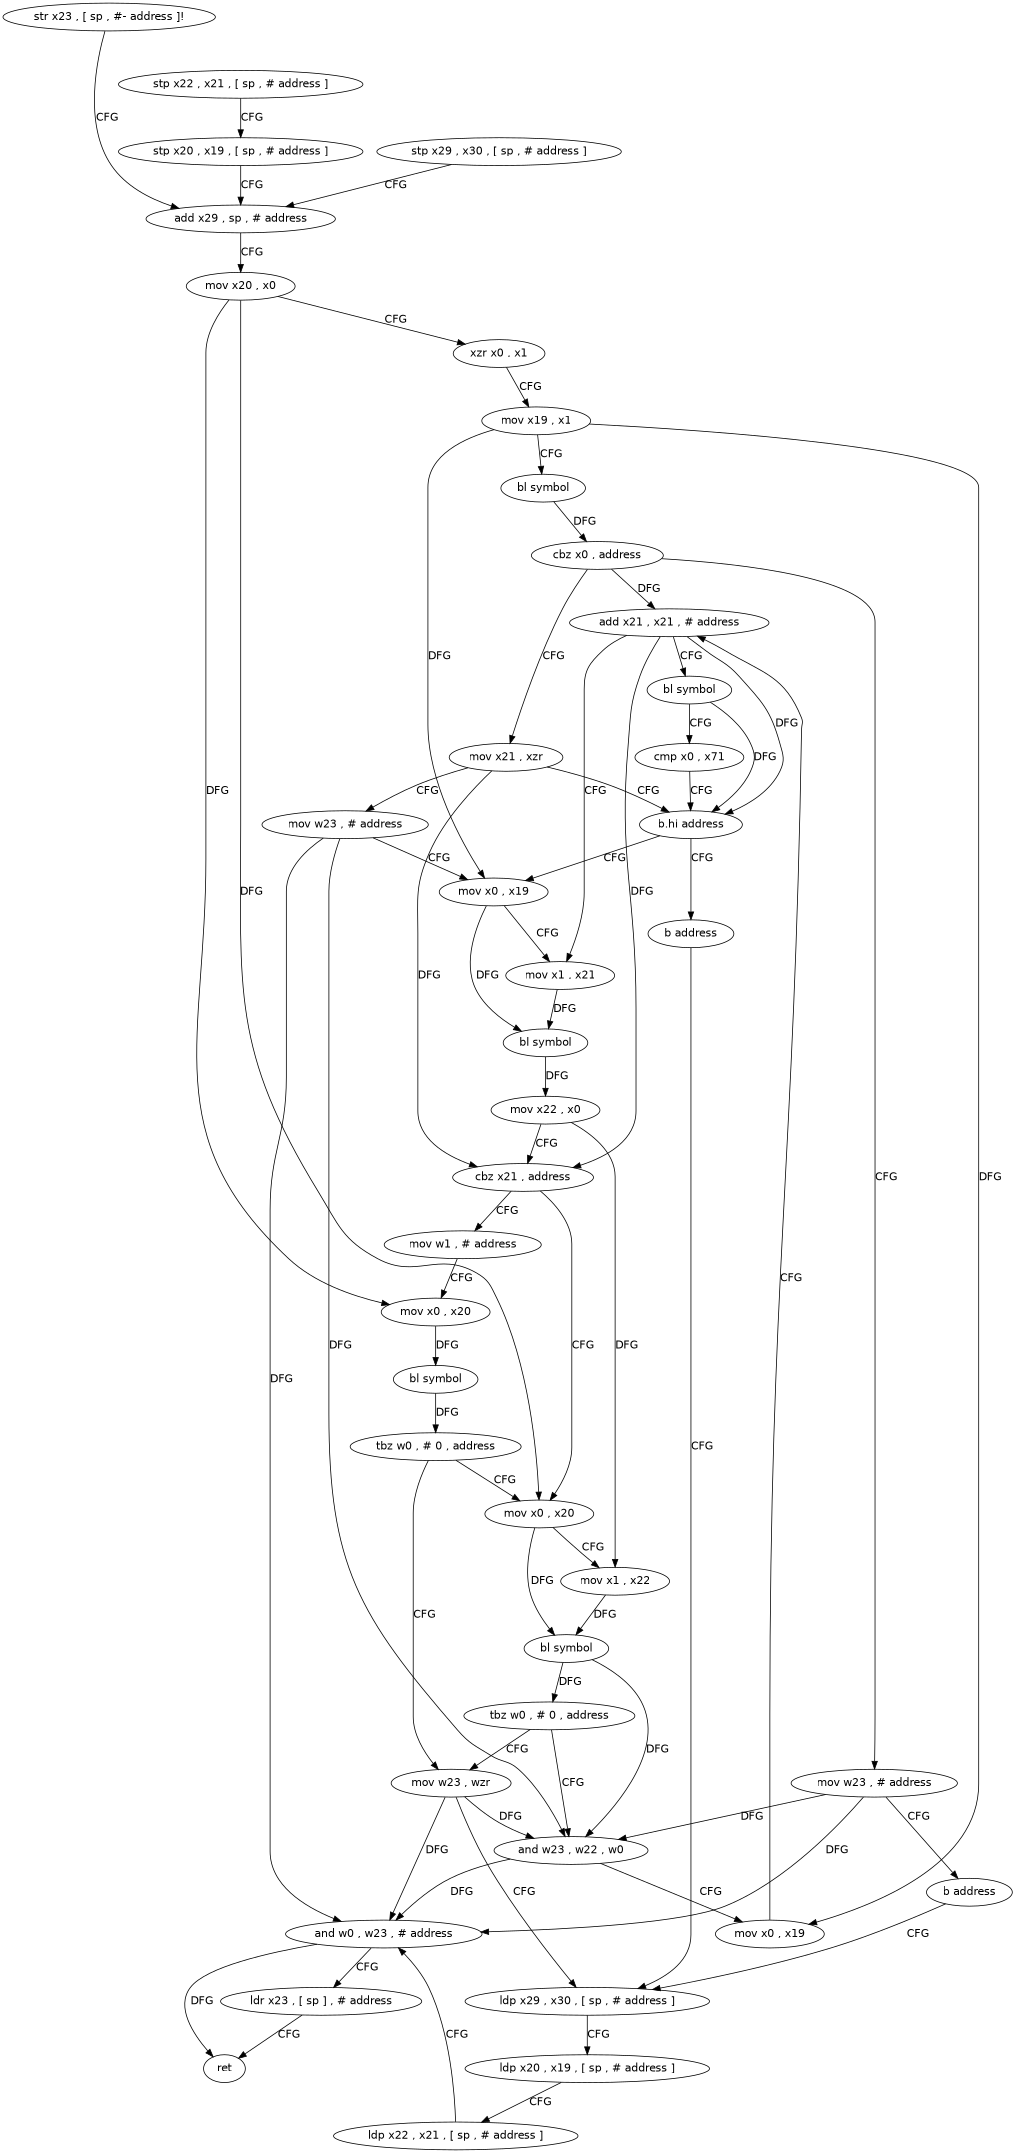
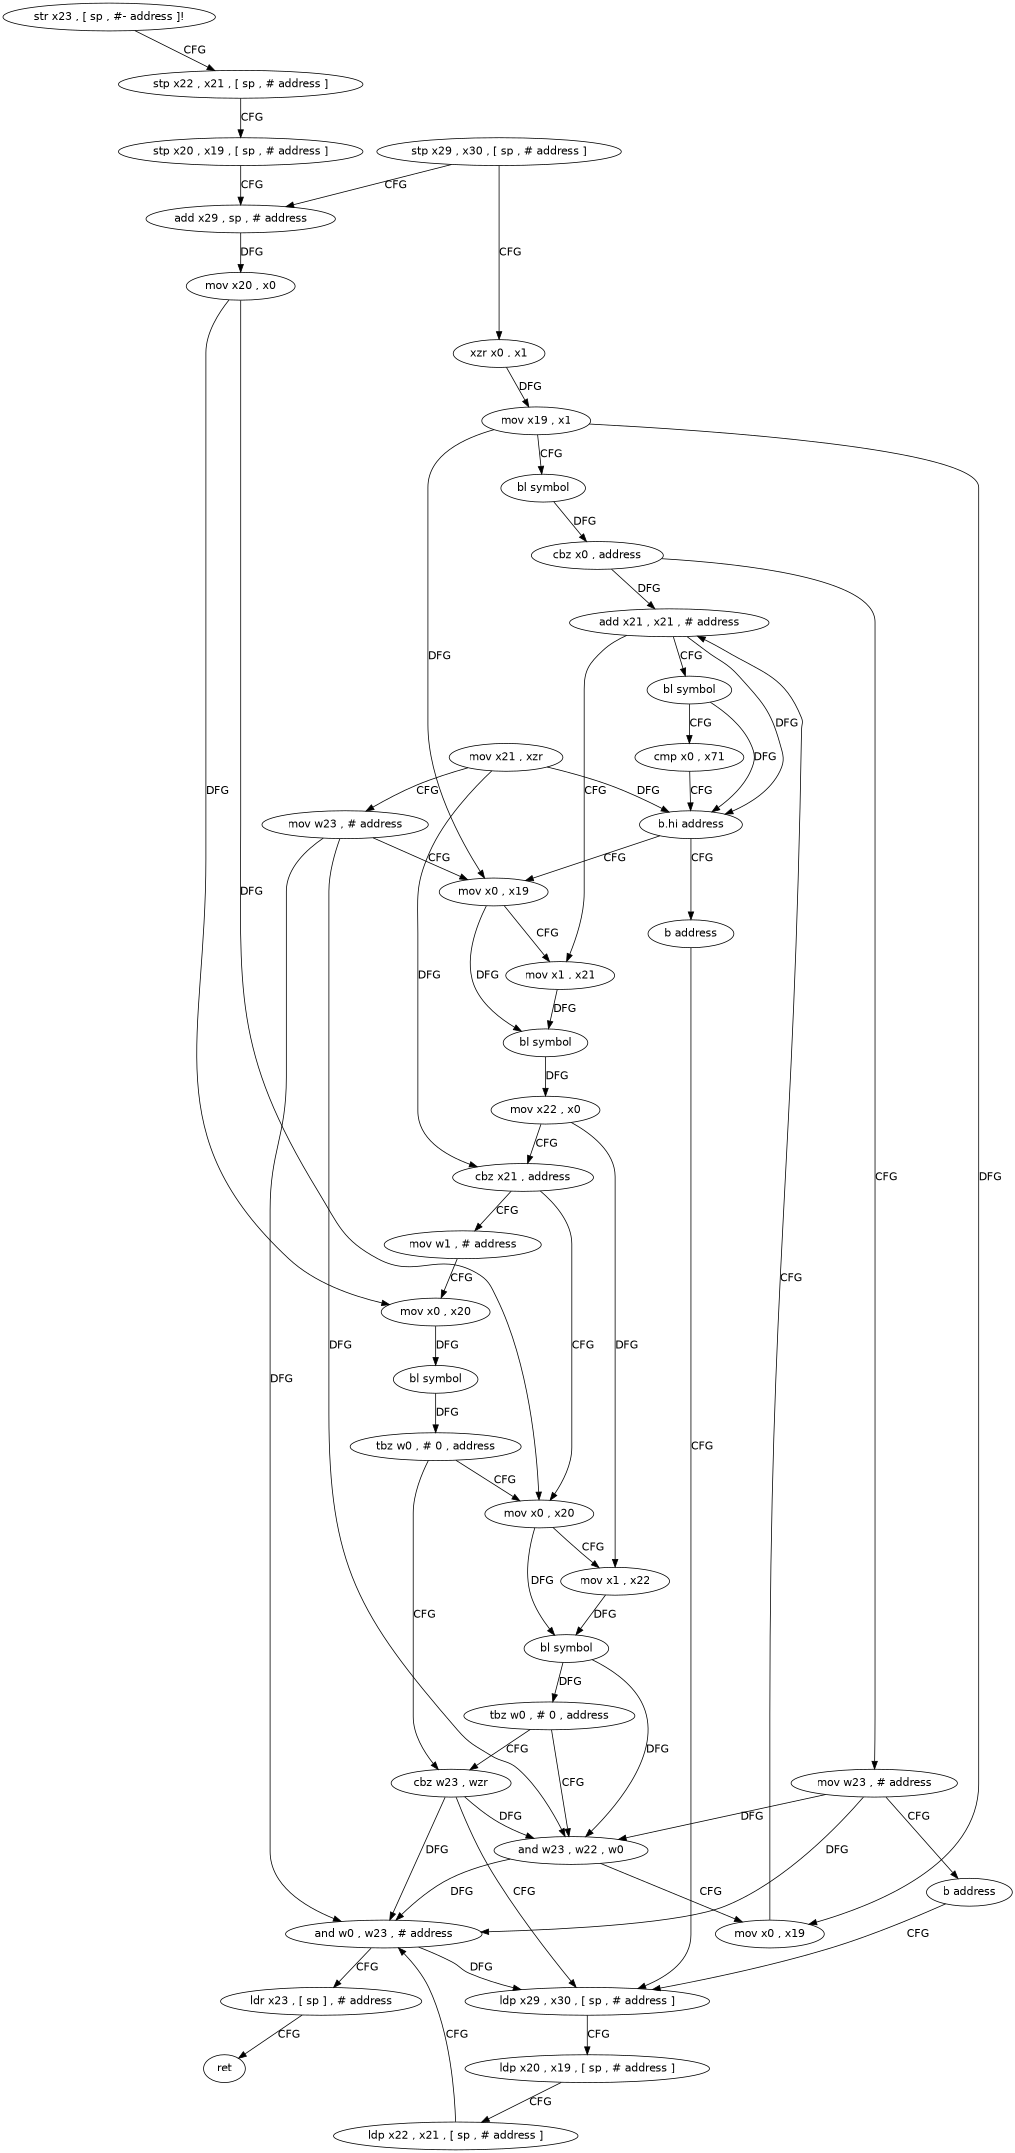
edge "str x23 , [ sp , #- address ]!" -> "add x29 , sp , # address": now "str x23 , [ sp , #- address ]!" -> "stp x22 , x21 , [ sp , # address ]"
edge "add x29 , sp , # address" -> "mov x20 , x0": label "CFG" -> "DFG"
edge "mov x20 , x0" -> "xzr x0 , x1": now "stp x29 , x30 , [ sp , # address ]" -> "xzr x0 , x1"
edge "xzr x0 , x1" -> "mov x19 , x1": label "CFG" -> "DFG"
edge "cbz x0 , address" -> "mov x21 , xzr": removed, label "CFG"
edge "mov x21 , xzr" -> "b.hi address": label "CFG" -> "DFG"
edge "add x21 , x21 , # address" -> "cbz x21 , address": removed, label "DFG"
node "mov w23 , wzr": label "mov w23 , wzr" -> "cbz w23 , wzr"
edge "and w0 , w23 , # address" -> "ret": now "and w0 , w23 , # address" -> "ldp x29 , x30 , [ sp , # address ]"
